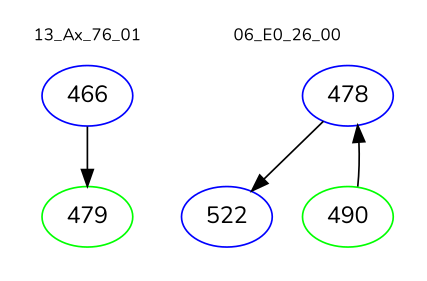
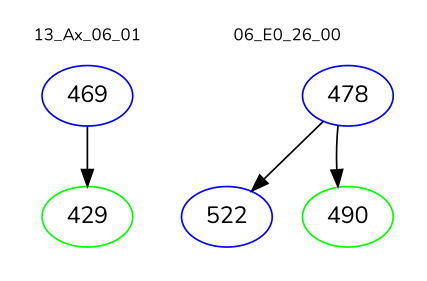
cluster "13_Ax_76_01": label "13_Ax_76_01" -> "13_Ax_06_01"
node "466": label "466" -> "469"
edge "490" -> "478": reversed
node "479": label "479" -> "429"
